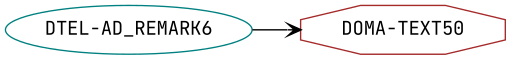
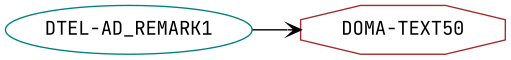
node "DTEL-AD_REMARK6": label "DTEL-AD_REMARK6" -> "DTEL-AD_REMARK1"
